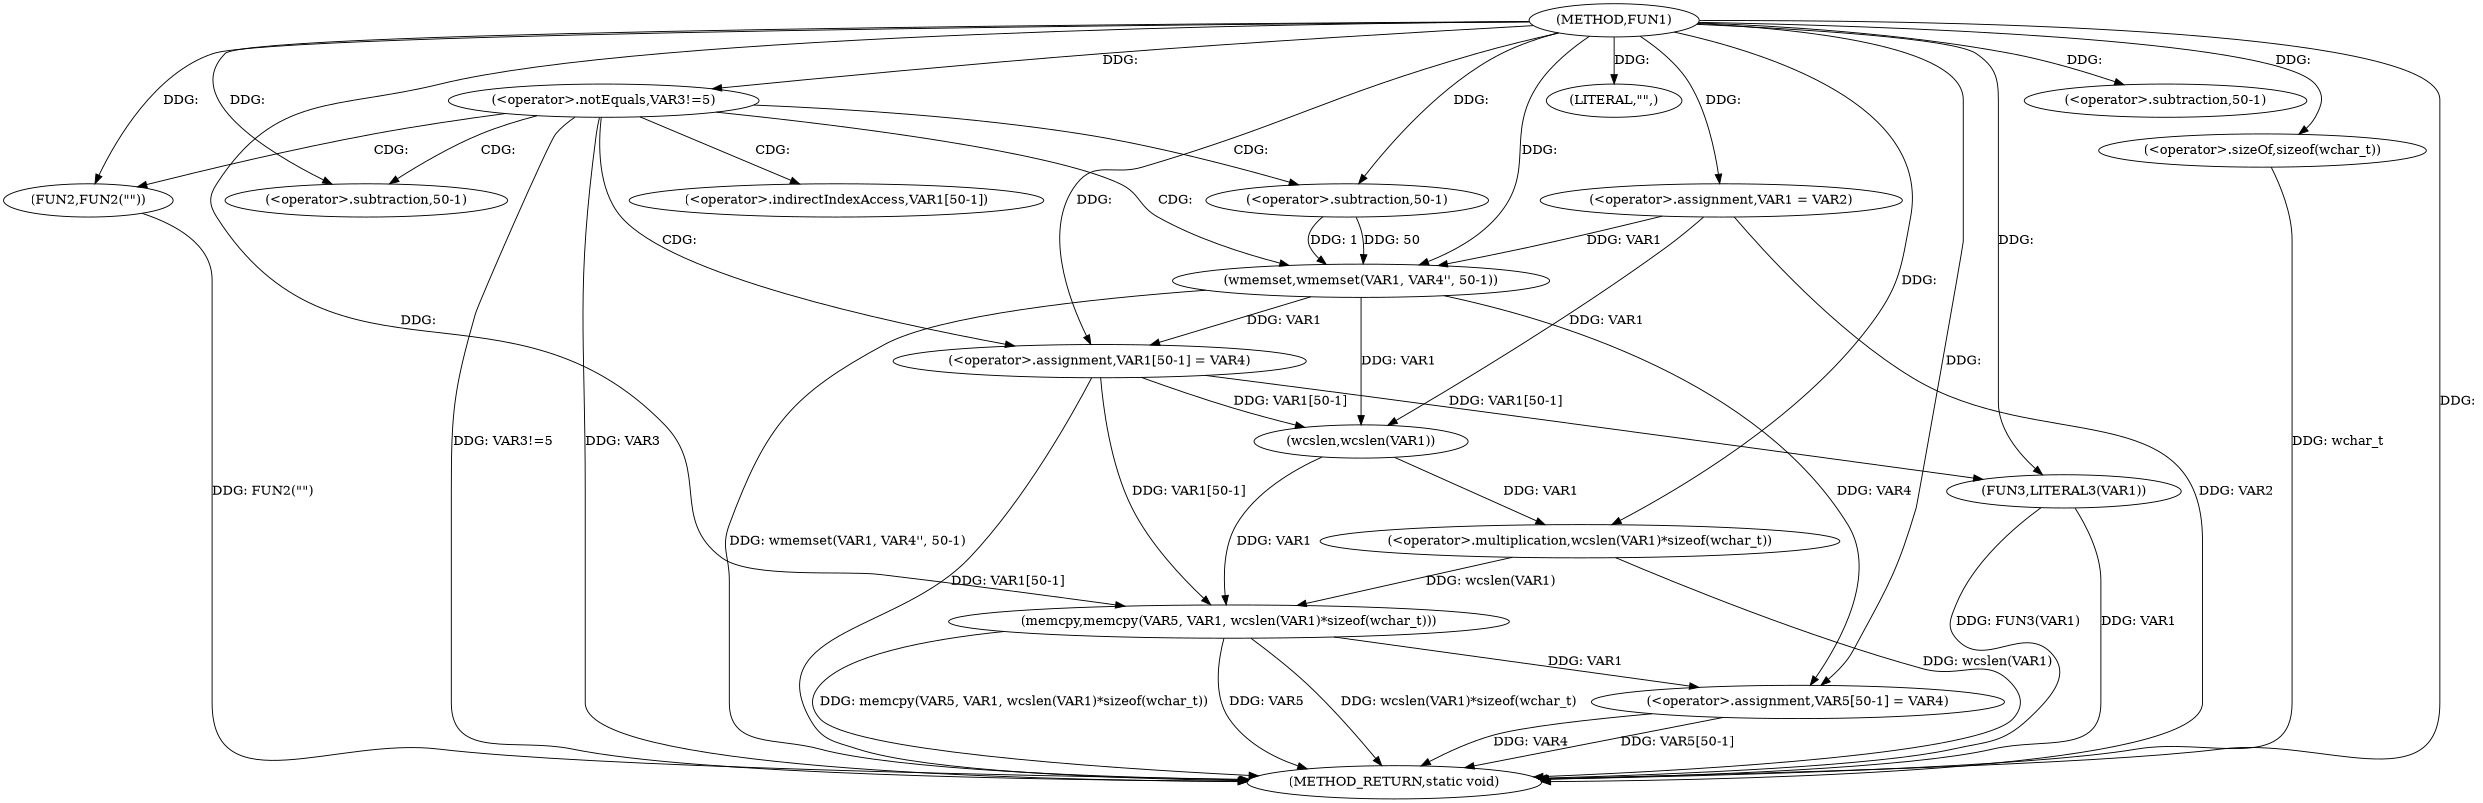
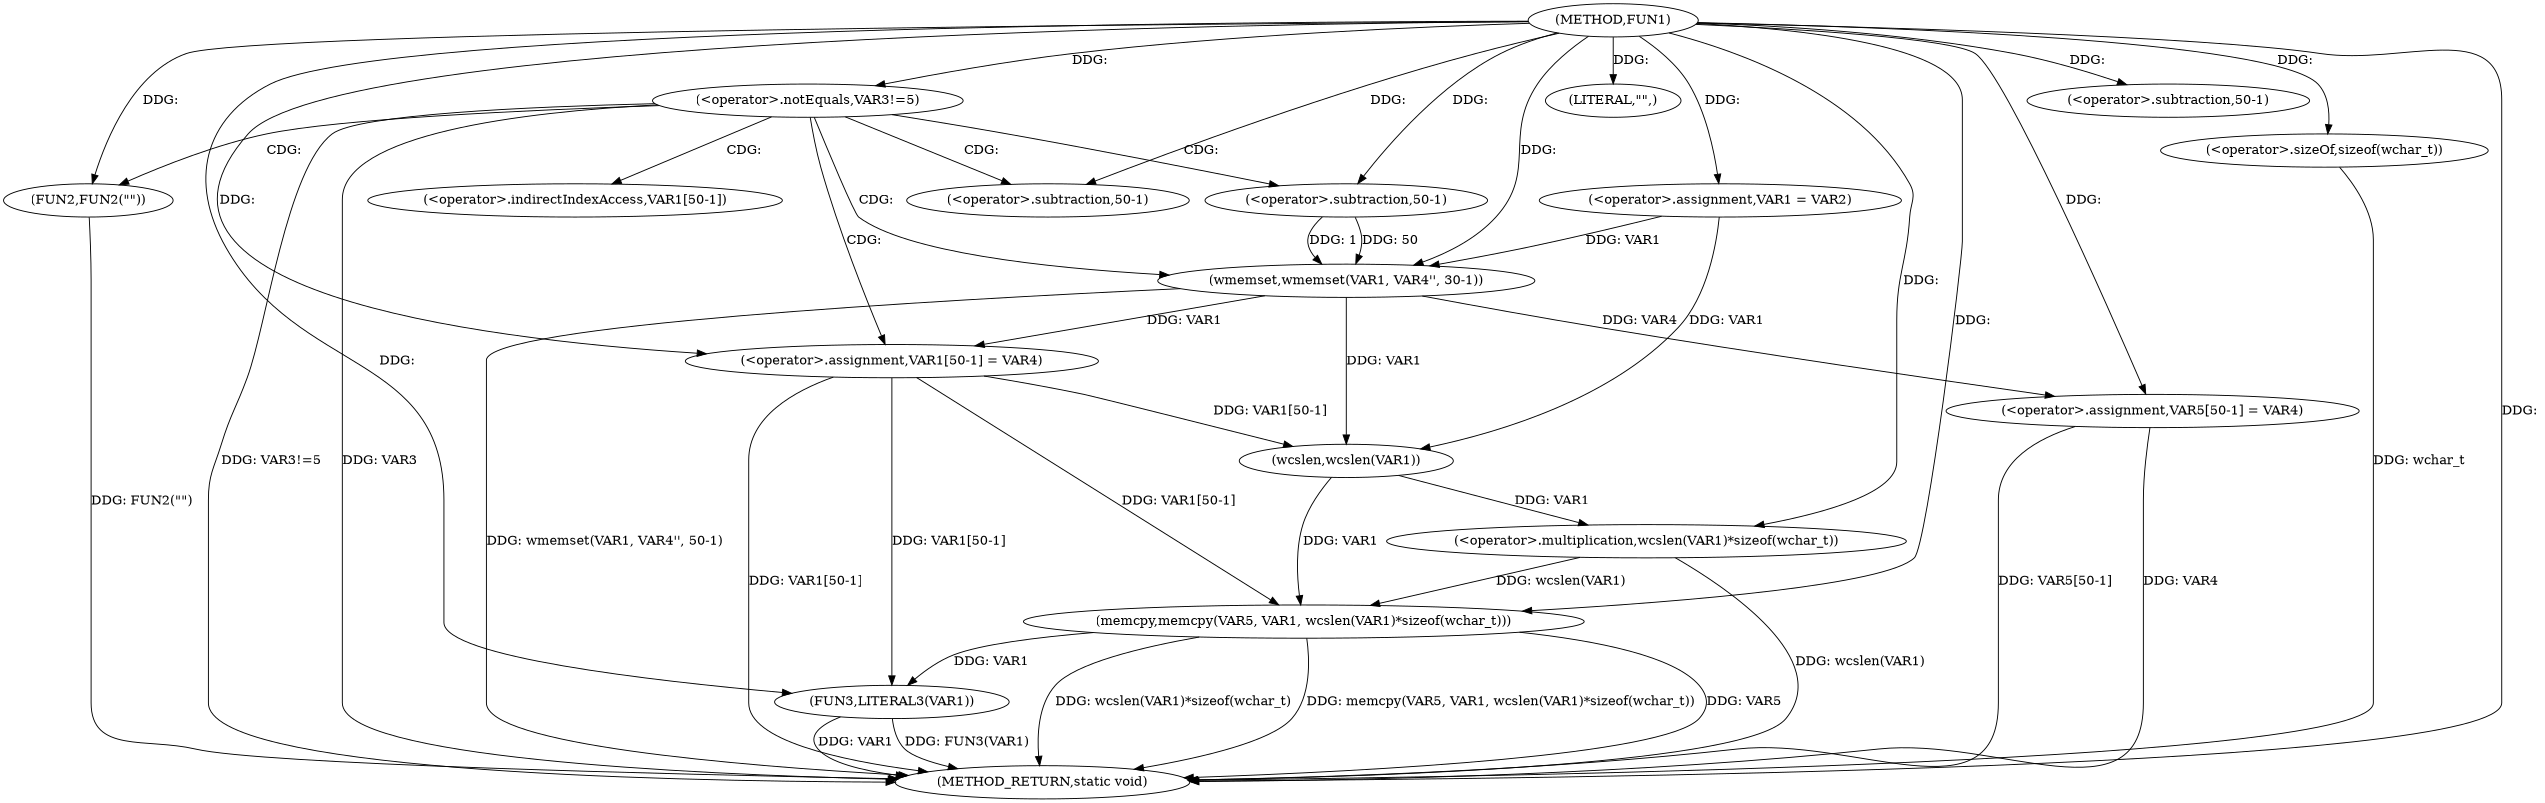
node "(wmemset,wmemset(VAR1, VAR4'', 50-1))": label "(wmemset,wmemset(VAR1, VAR4'', 50-1))" -> "(wmemset,wmemset(VAR1, VAR4'', 30-1))"
edge "(<operator>.assignment,VAR1 = VAR2)" -> "(METHOD_RETURN,static void)": removed, label "DDG: VAR2"
edge "(memcpy,memcpy(VAR5, VAR1, wcslen(VAR1)*sizeof(wchar_t)))" -> "(<operator>.assignment,VAR5[50-1] = VAR4)": now "(memcpy,memcpy(VAR5, VAR1, wcslen(VAR1)*sizeof(wchar_t)))" -> "(FUN3,LITERAL3(VAR1))"
